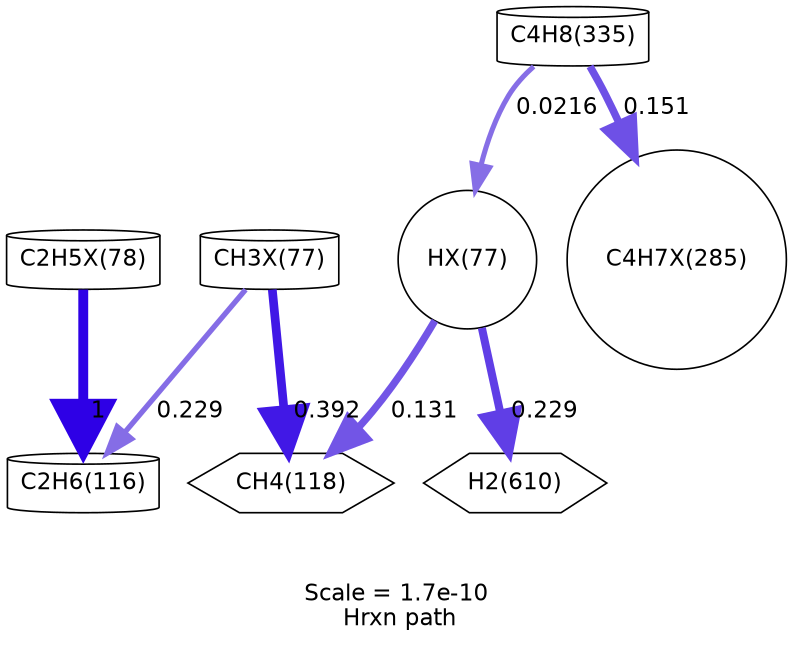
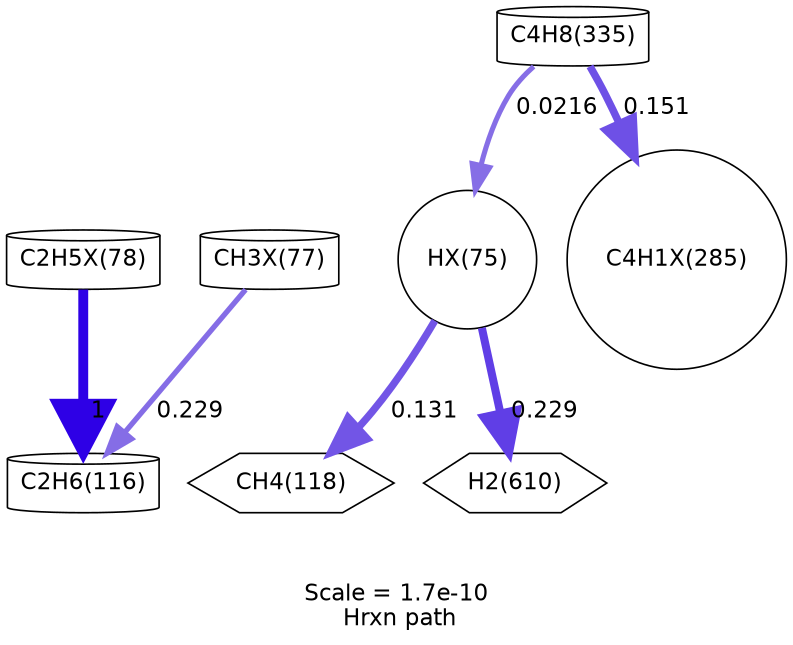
node "HX(77)": label "HX(77)" -> "HX(75)"
node "C4H7X(285)": label "C4H7X(285)" -> "C4H1X(285)"
edge "CH3X(77)" -> "CH4(118)": removed, label "0.392"
